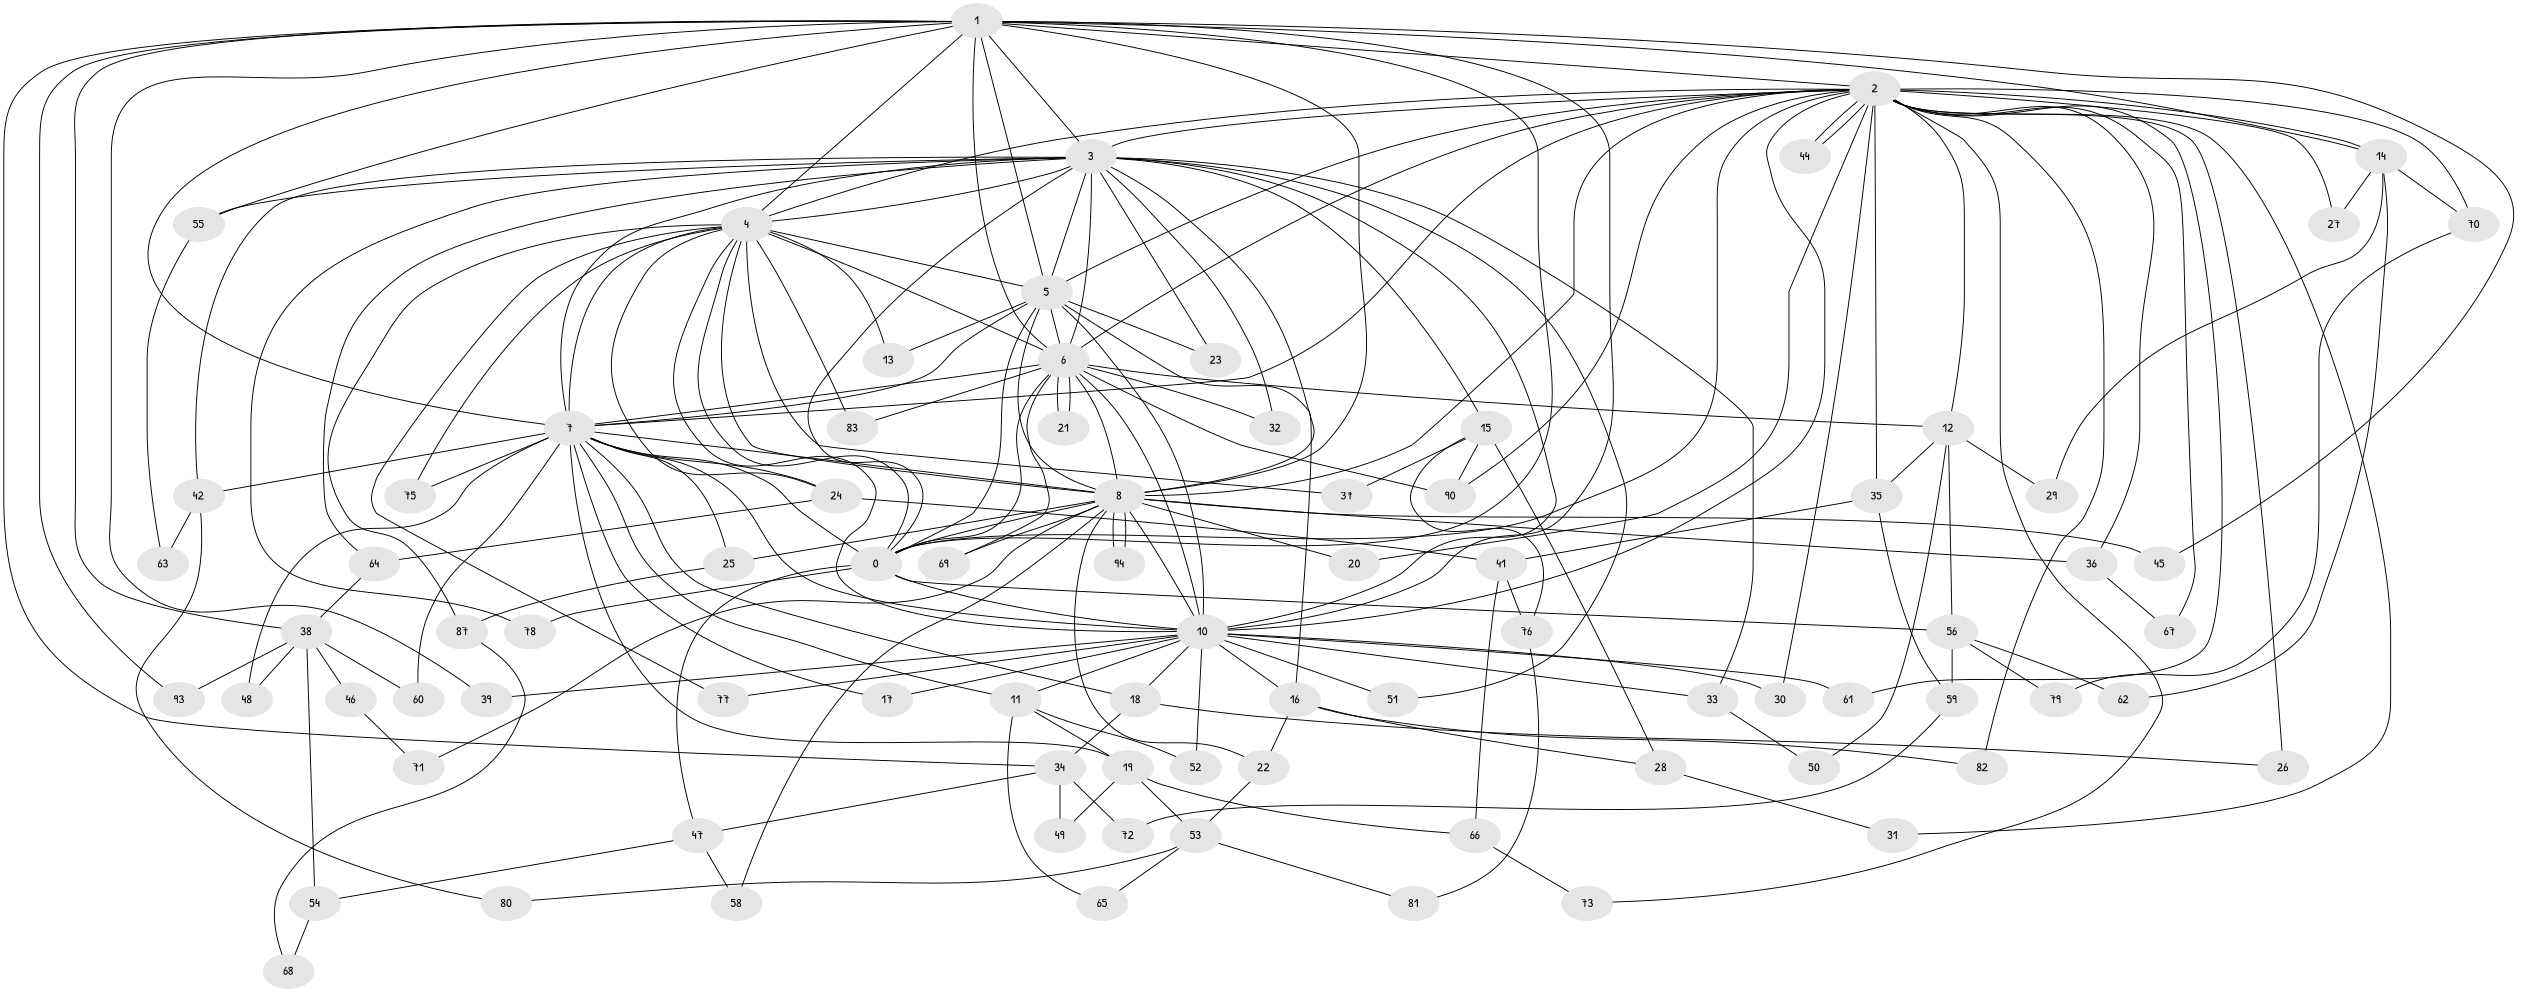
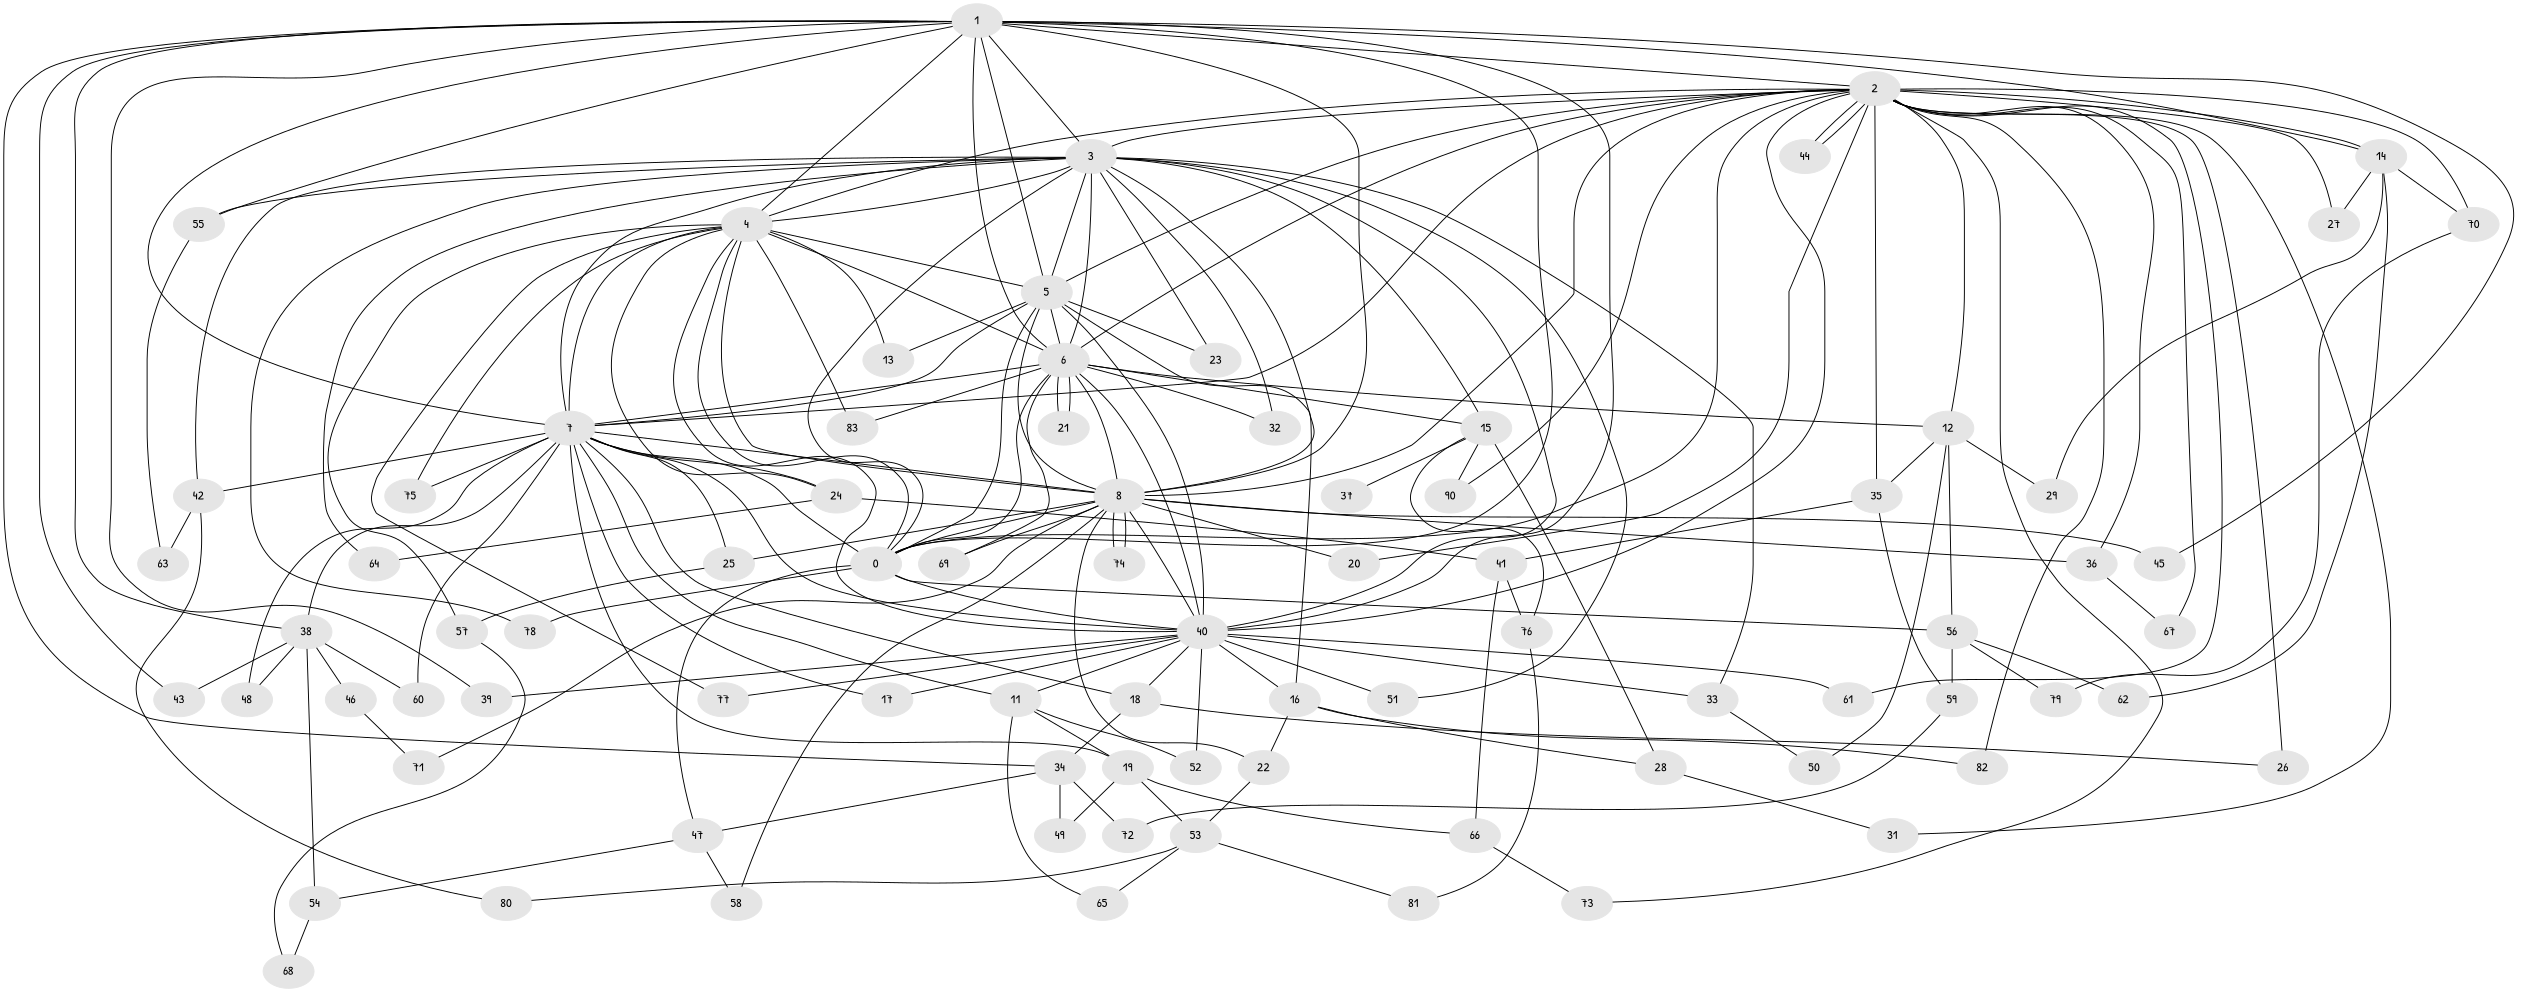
edge "6" -- "90": now "6" -- "15"
edge "4" -- "37": removed
node "94": label "94" -> "74"
edge "64" -- "38": now "7" -- "38"
node "87": label "87" -> "57"
node "10": label "10" -> "40"
node "93": label "93" -> "43"
node "30": removed
